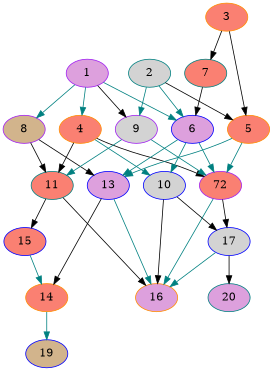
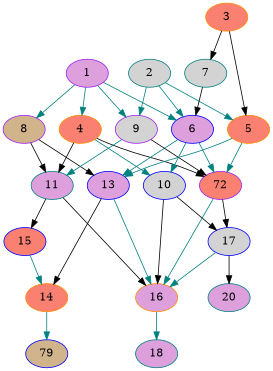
node "7": fillcolor salmon -> lightgrey
edge "1" -> "9": color black -> teal
edge "2" -> "5": color black -> teal
edge "9" -> "72": color teal -> black
node "11": fillcolor salmon -> plum
node "19": label "19" -> "79"
node "18": added
